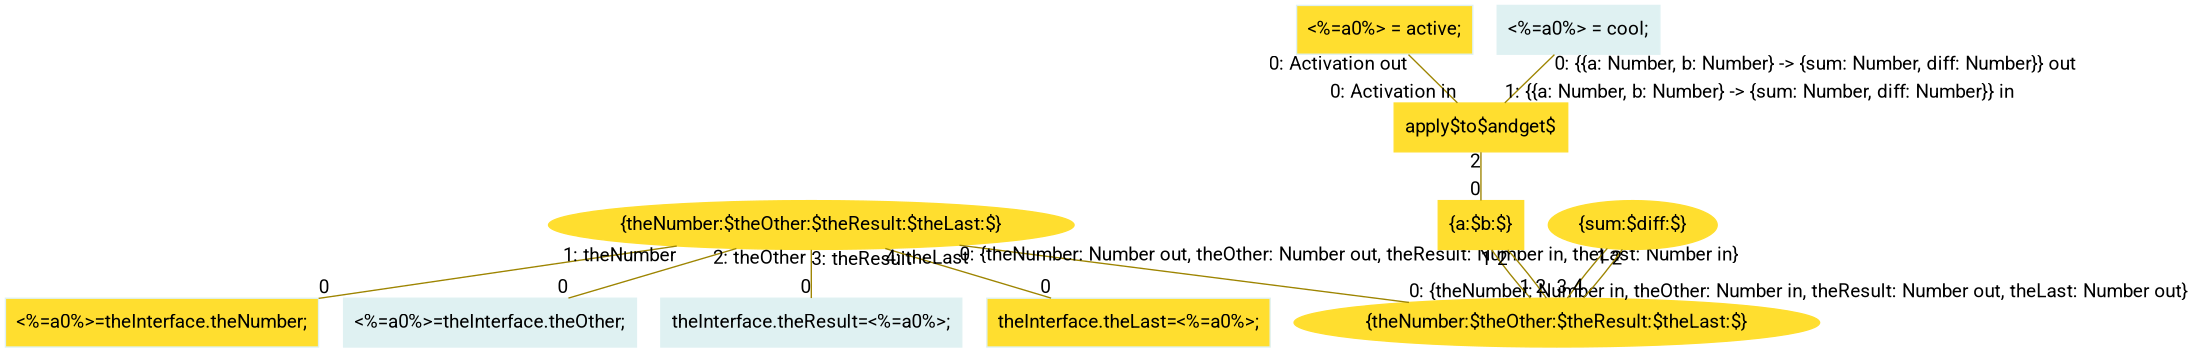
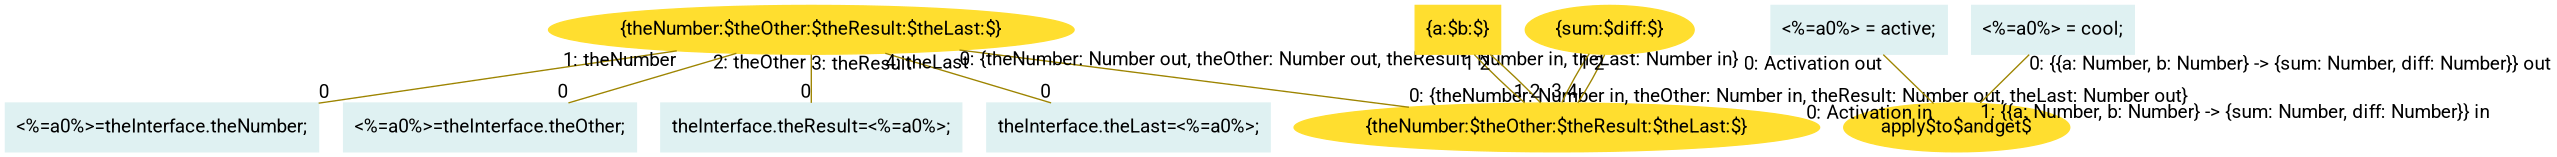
node "<%=a0%> = active;": fillcolor #ffde2f -> #dff1f2
node "apply$to$andget$": shape box -> ellipse
edge "apply$to$andget$" -- "{a:$b:$}": removed
node "<%=a0%>=theInterface.theNumber;": fillcolor #ffde2f -> #dff1f2
node "theInterface.theLast=<%=a0%>;": fillcolor #ffde2f -> #dff1f2
